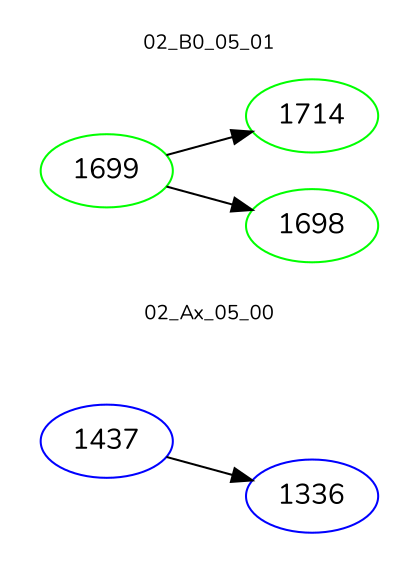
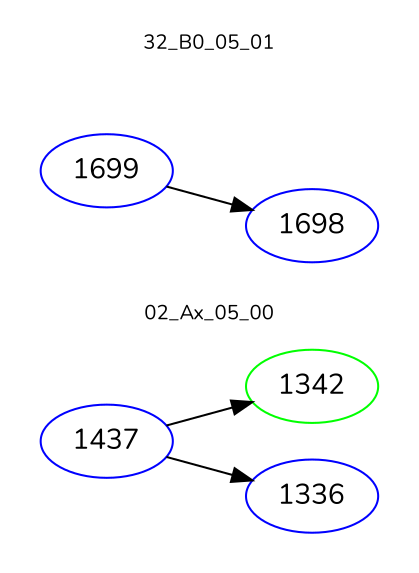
cluster "02_B0_05_01": label "02_B0_05_01" -> "32_B0_05_01"
node "1714": removed
node "1699": color green -> blue
node "1698": color green -> blue
node "1342": added
